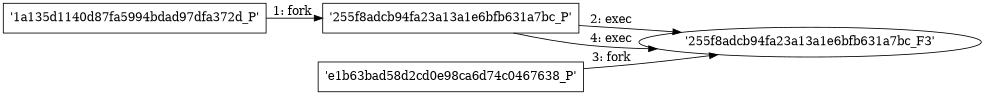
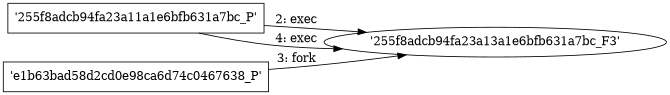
node "'1a135d1140d87fa5994bdad97dfa372d_P'": removed
node "'255f8adcb94fa23a13a1e6bfb631a7bc_P'": label "'255f8adcb94fa23a13a1e6bfb631a7bc_P'" -> "'255f8adcb94fa23a11a1e6bfb631a7bc_P'"
